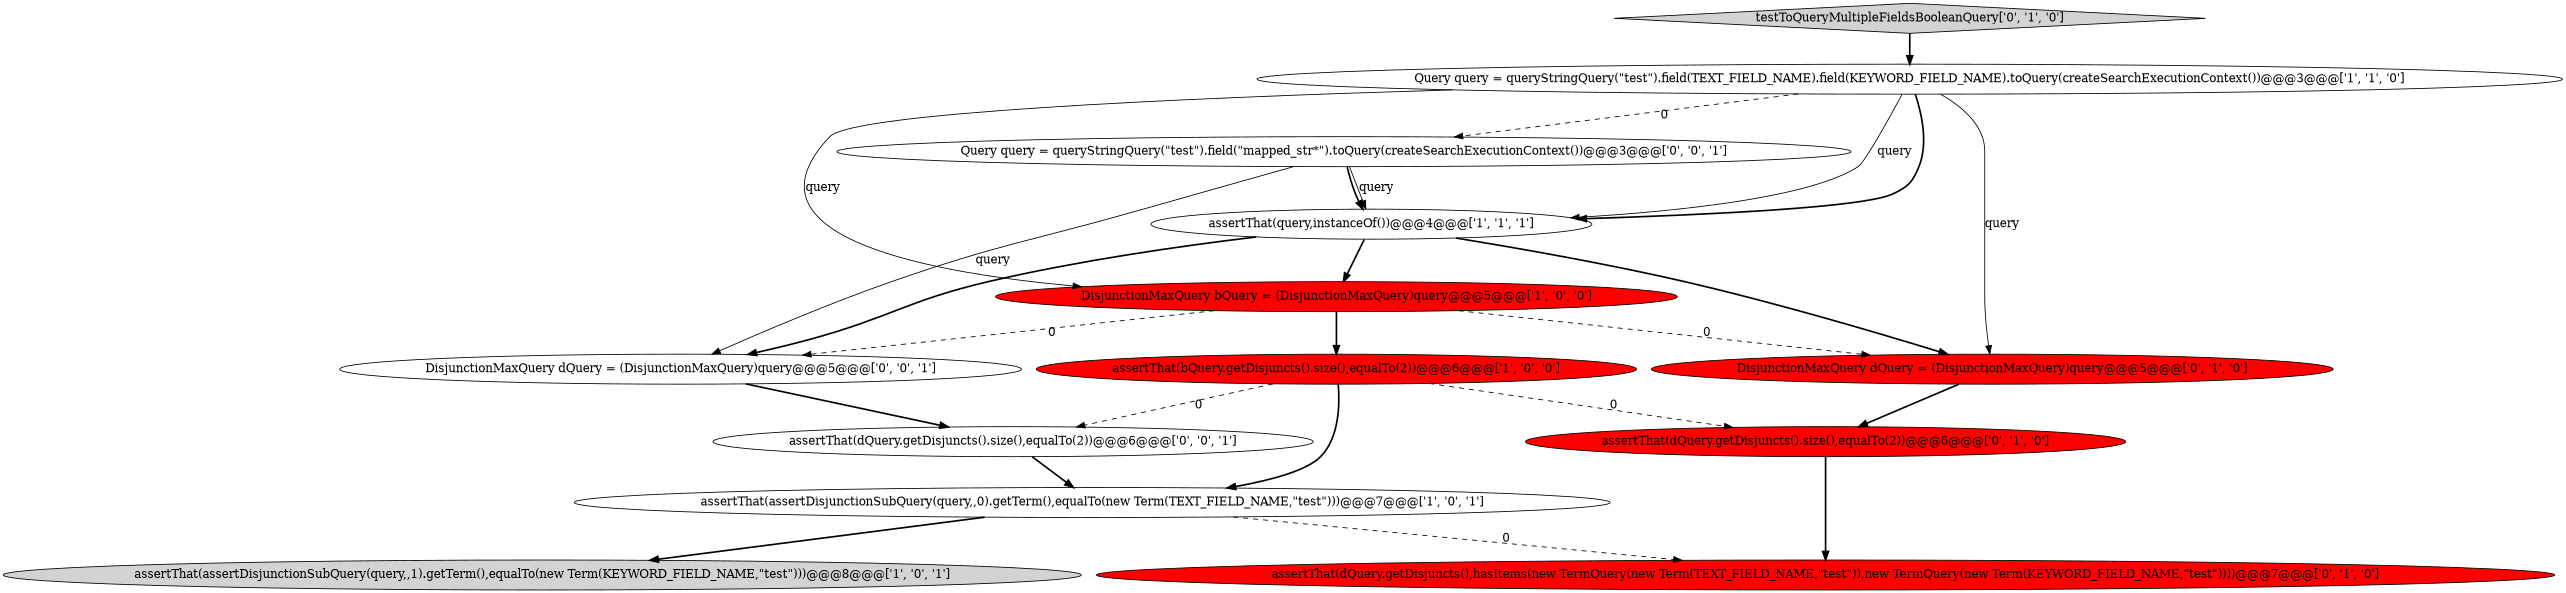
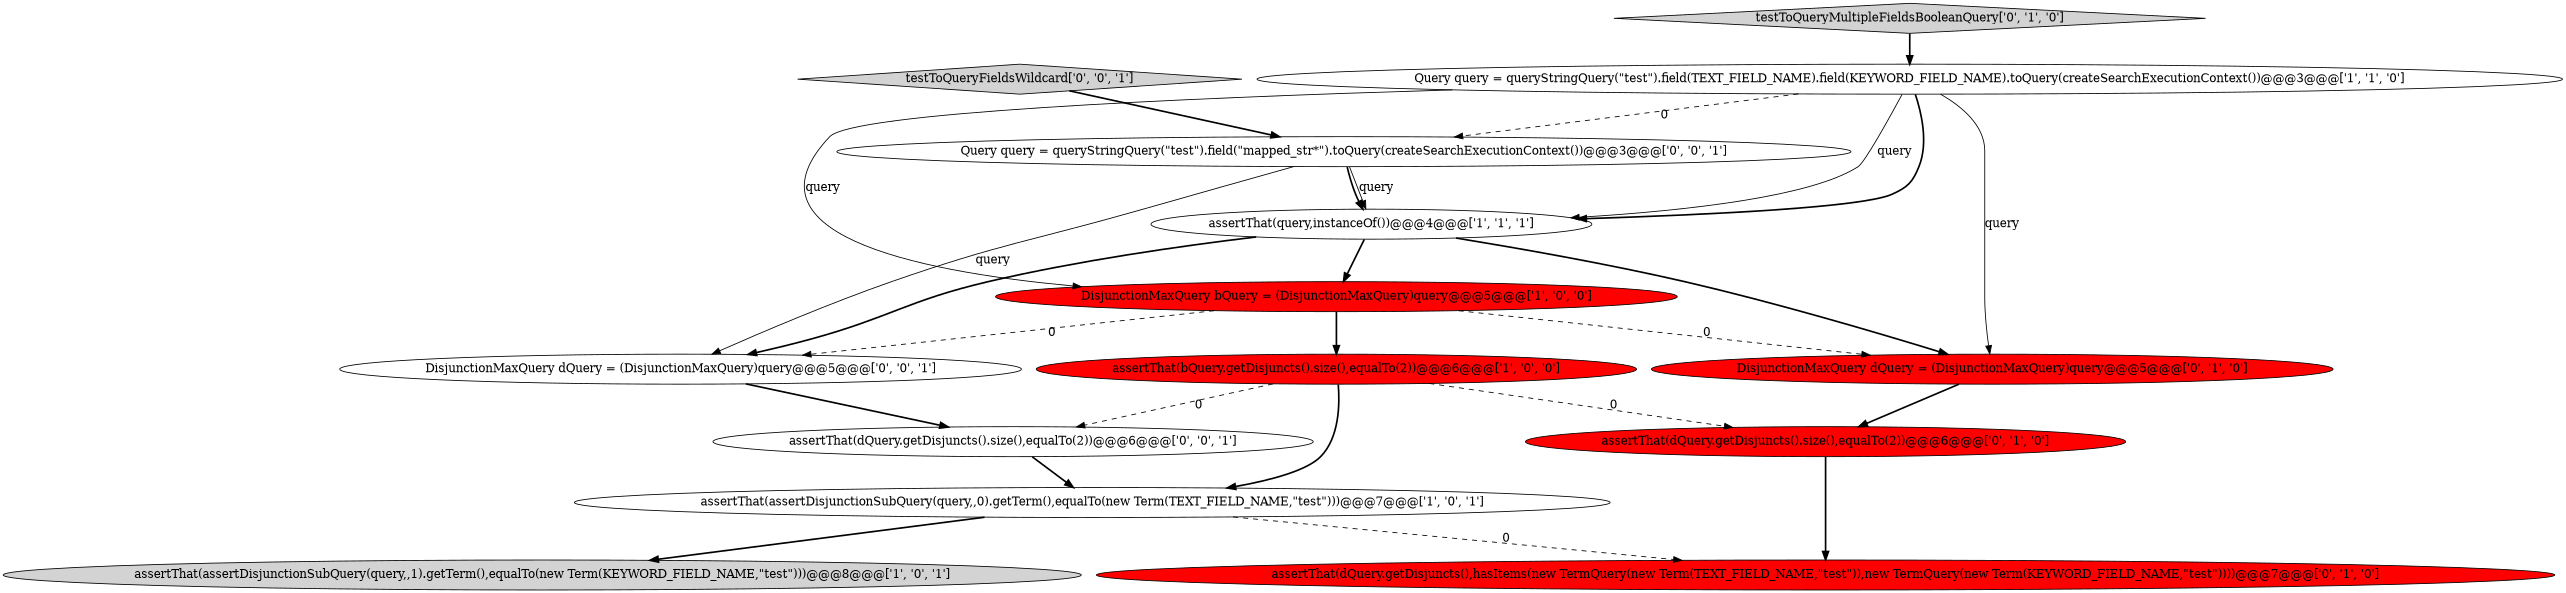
node "testToQueryFieldsWildcard['0', '0', '1']": added
